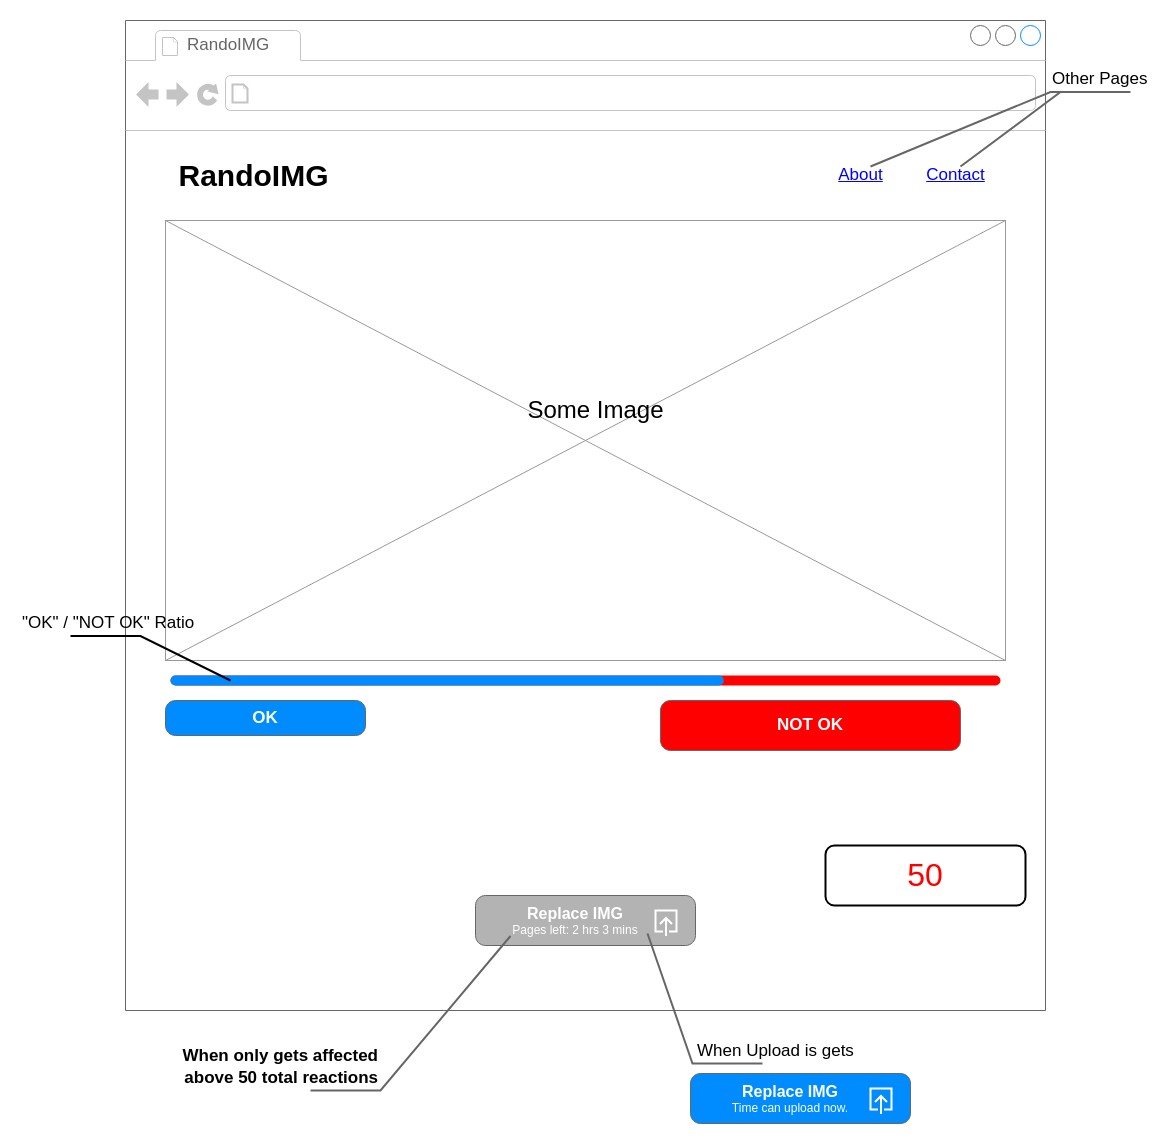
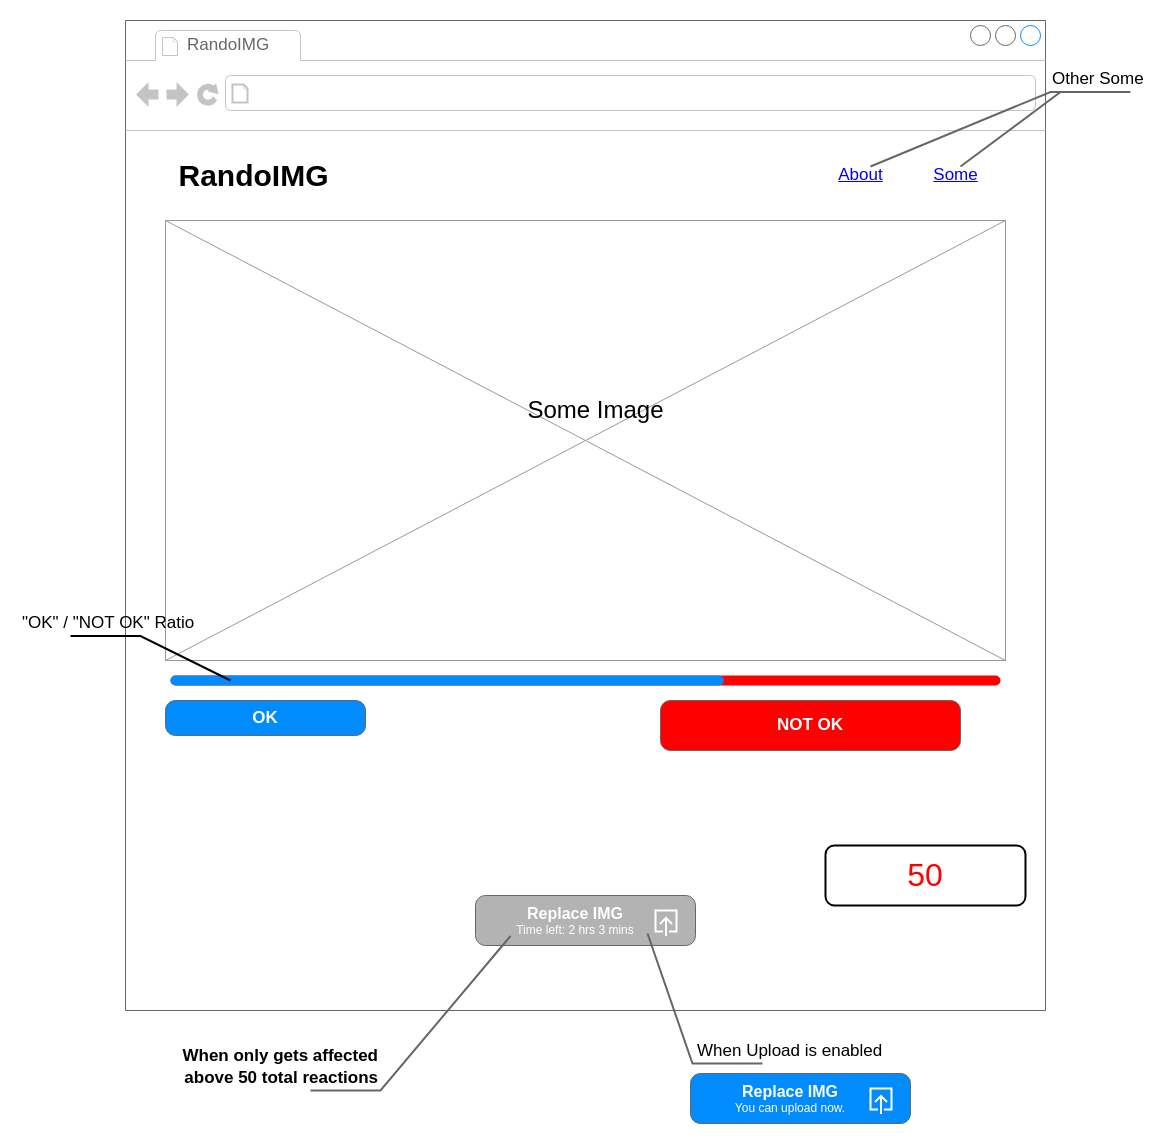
node "Other Pages": label "Other Pages" -> "Other Some"
node "Contact": label "Contact" -> "Some"
node "Pages left: 2 hrs 3 mins": label "Pages left: 2 hrs 3 mins" -> "Time left: 2 hrs 3 mins"
node "When Upload is gets": label "When Upload is gets" -> "When Upload is enabled"
node "Time can upload now.": label "Time can upload now." -> "You can upload now."
